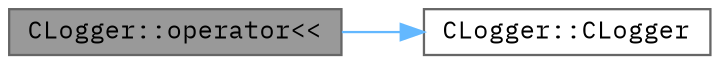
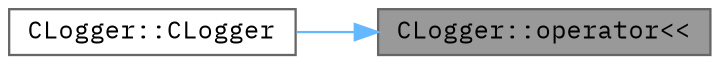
edge "CLogger::operator<<" -> "CLogger::CLogger": reversed
